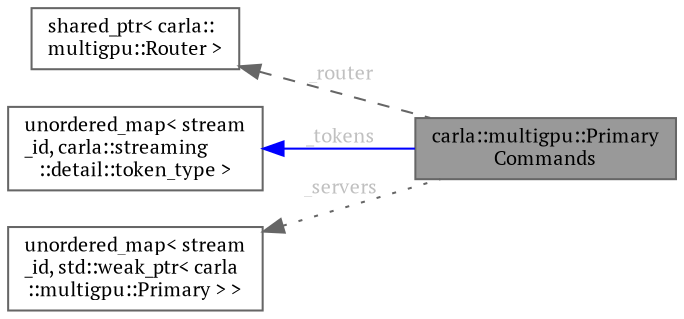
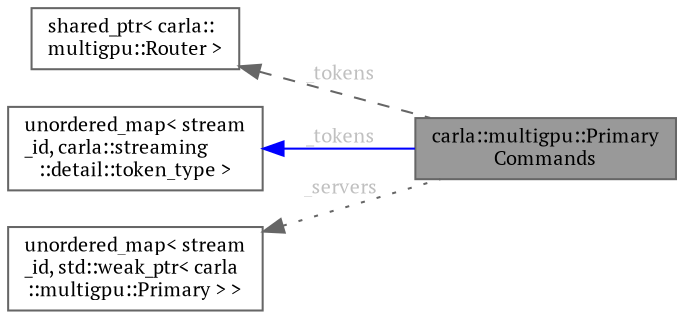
edge "carla::multigpu::Primary Commands" -> "shared_ptr< carla:: multigpu::Router >": label " _router" -> " _tokens"
